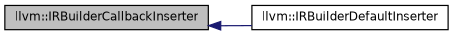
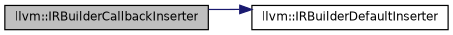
edge "llvm::IRBuilderDefaultInserter" -> "llvm::IRBuilderCallbackInserter": reversed
